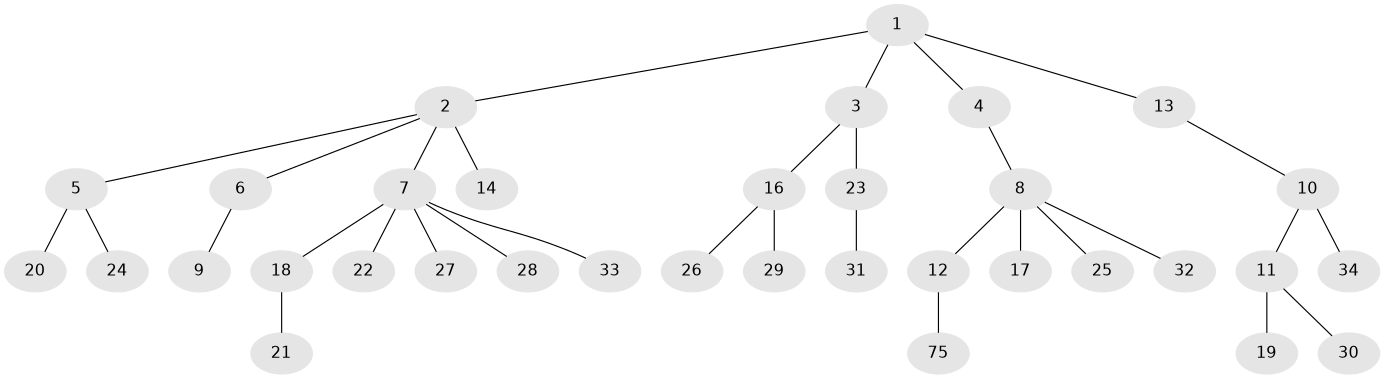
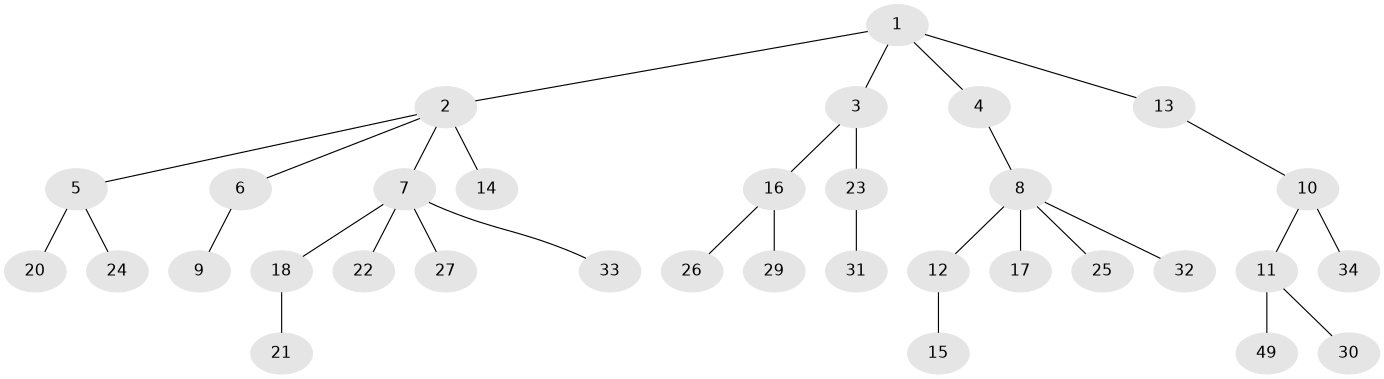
node "28": removed
node "75": label "75" -> "15"
node "19": label "19" -> "49"
